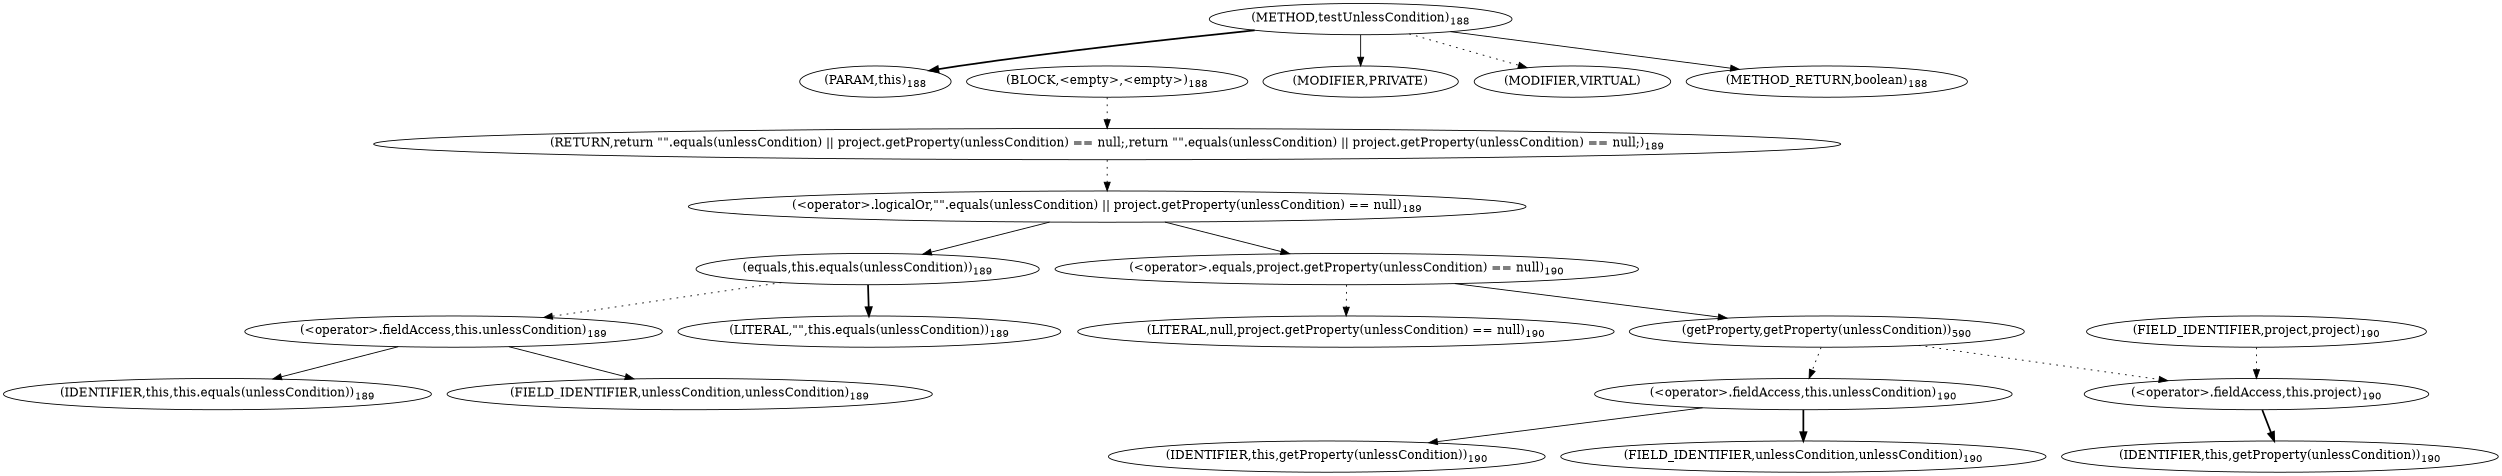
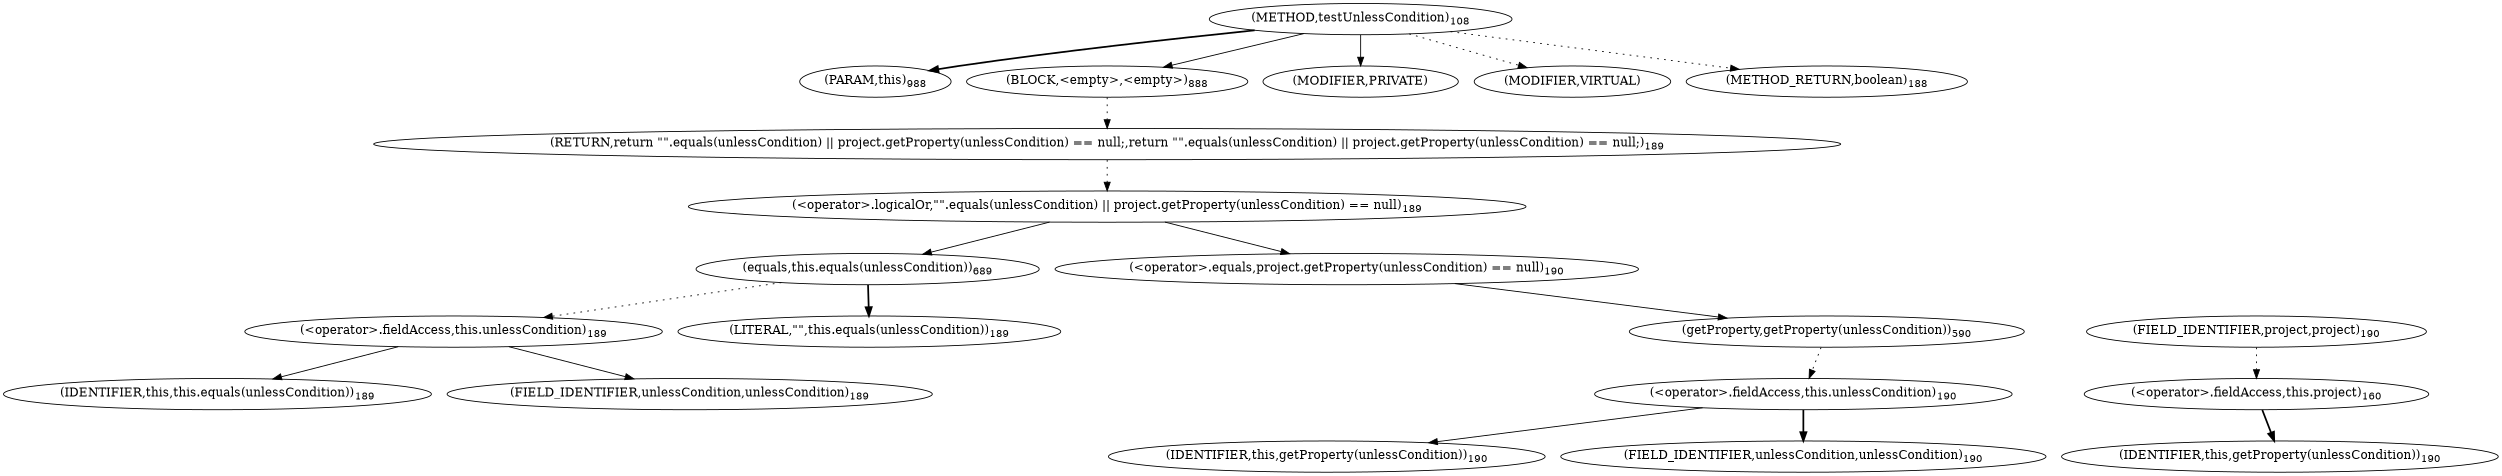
node "(METHOD,testUnlessCondition)": text "188" -> "108"
edge "(METHOD,testUnlessCondition)" -> "(BLOCK,<empty>,<empty>)": added
edge "(METHOD,testUnlessCondition)" -> "(METHOD_RETURN,boolean)": style solid -> dotted
node "(PARAM,this)": text "188" -> "988"
node "(BLOCK,<empty>,<empty>)": text "188" -> "888"
node "(equals,this.equals(unlessCondition))": text "189" -> "689"
node "(LITERAL,null,project.getProperty(unlessCondition) == null)": removed
edge "(getProperty,getProperty(unlessCondition))" -> "(<operator>.fieldAccess,this.project)": removed
node "(<operator>.fieldAccess,this.project)": text "190" -> "160"
